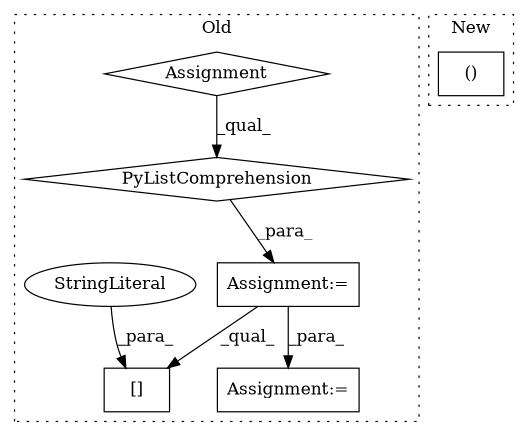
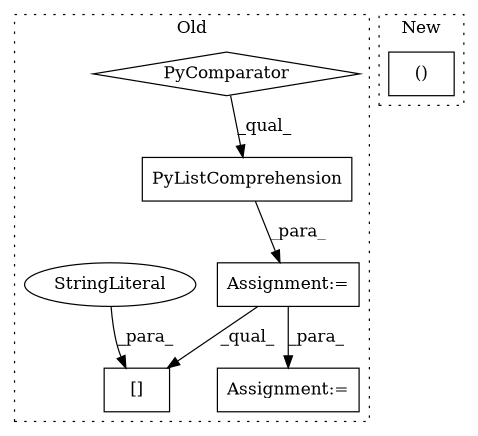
node "Assignment": label "Assignment" -> "PyComparator"
node "PyListComprehension": shape diamond -> box
